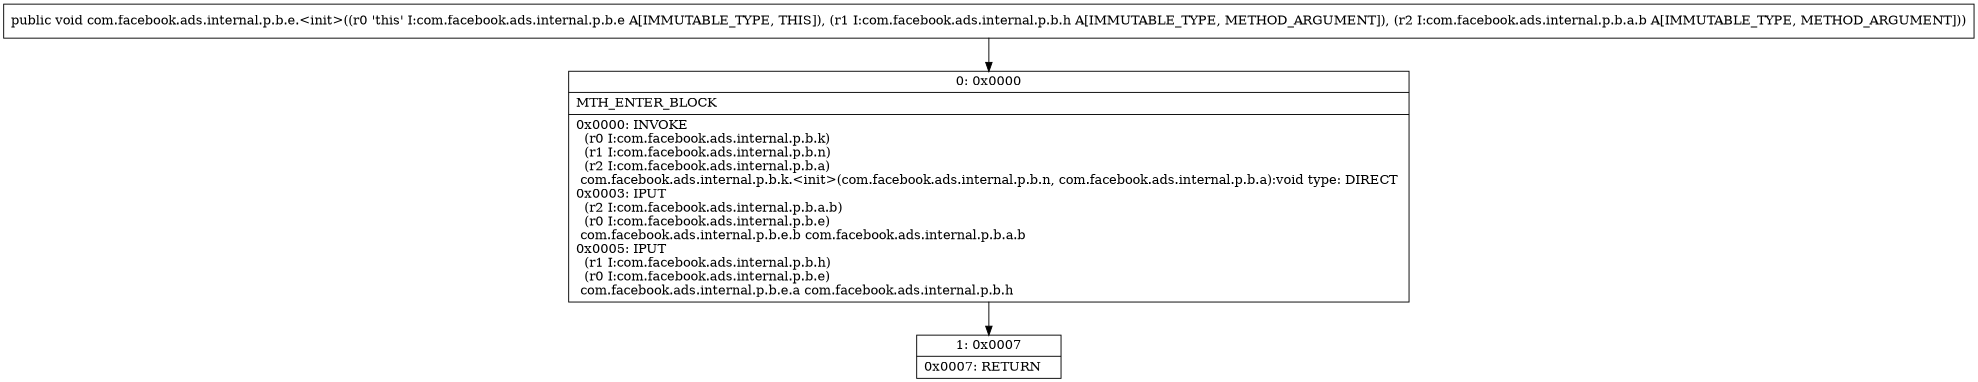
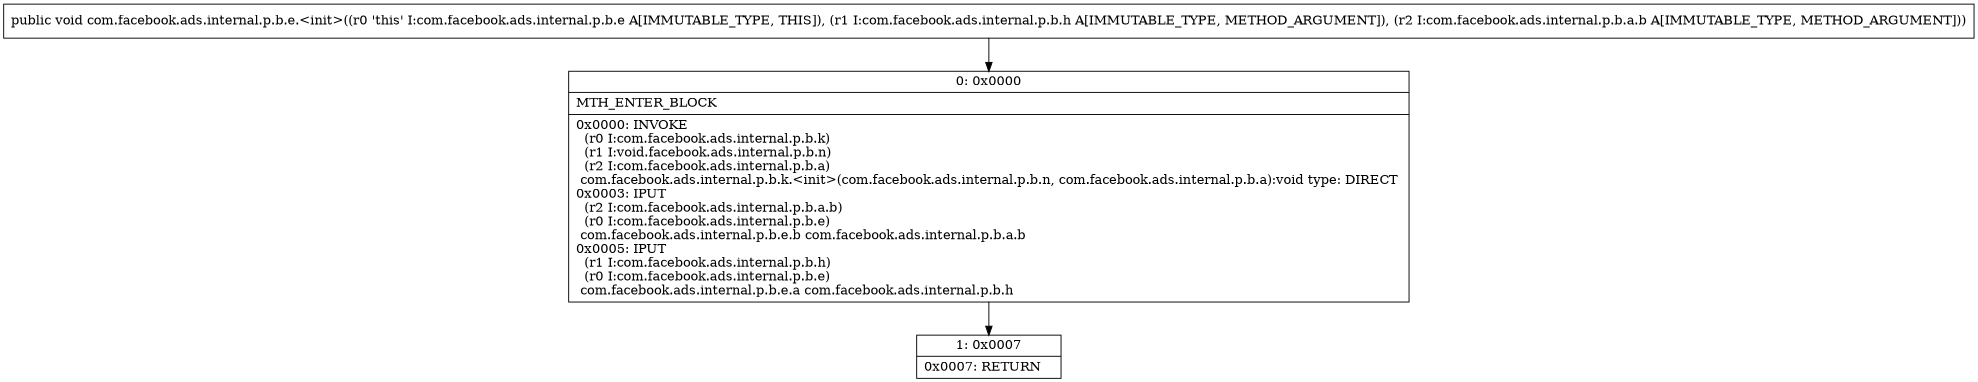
node "0: 0x0000": text "(r1 I:com.facebook.ads.internal.p.b.n)" -> "(r1 I:void.facebook.ads.internal.p.b.n)"
